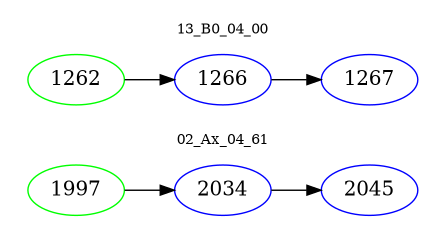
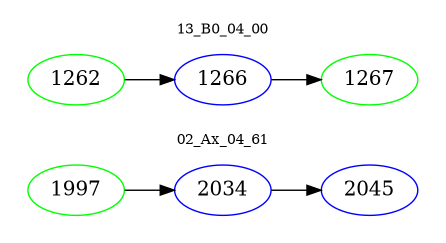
node "1267": color blue -> green
